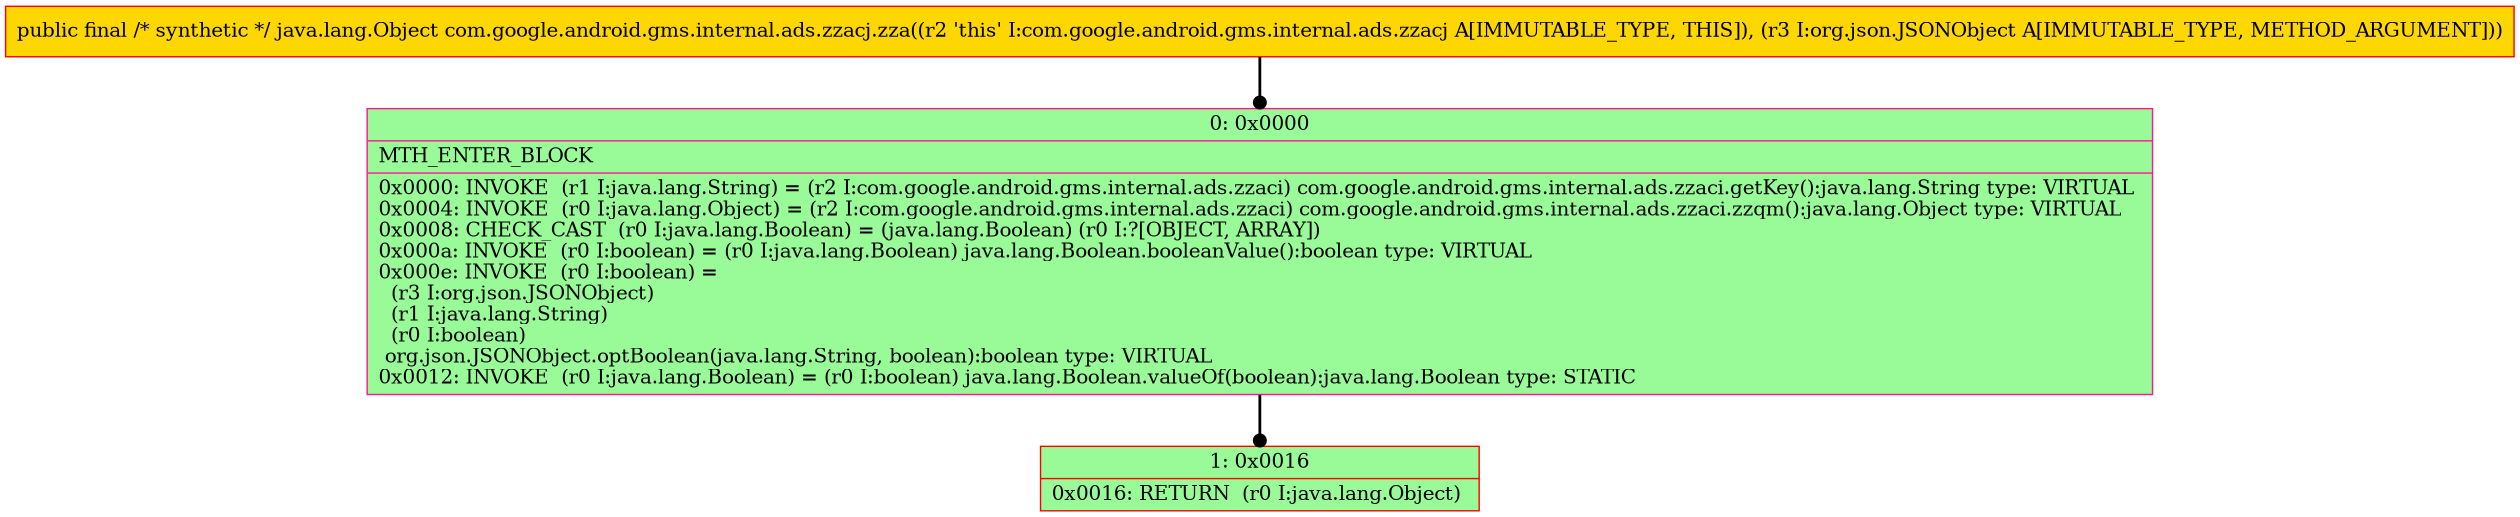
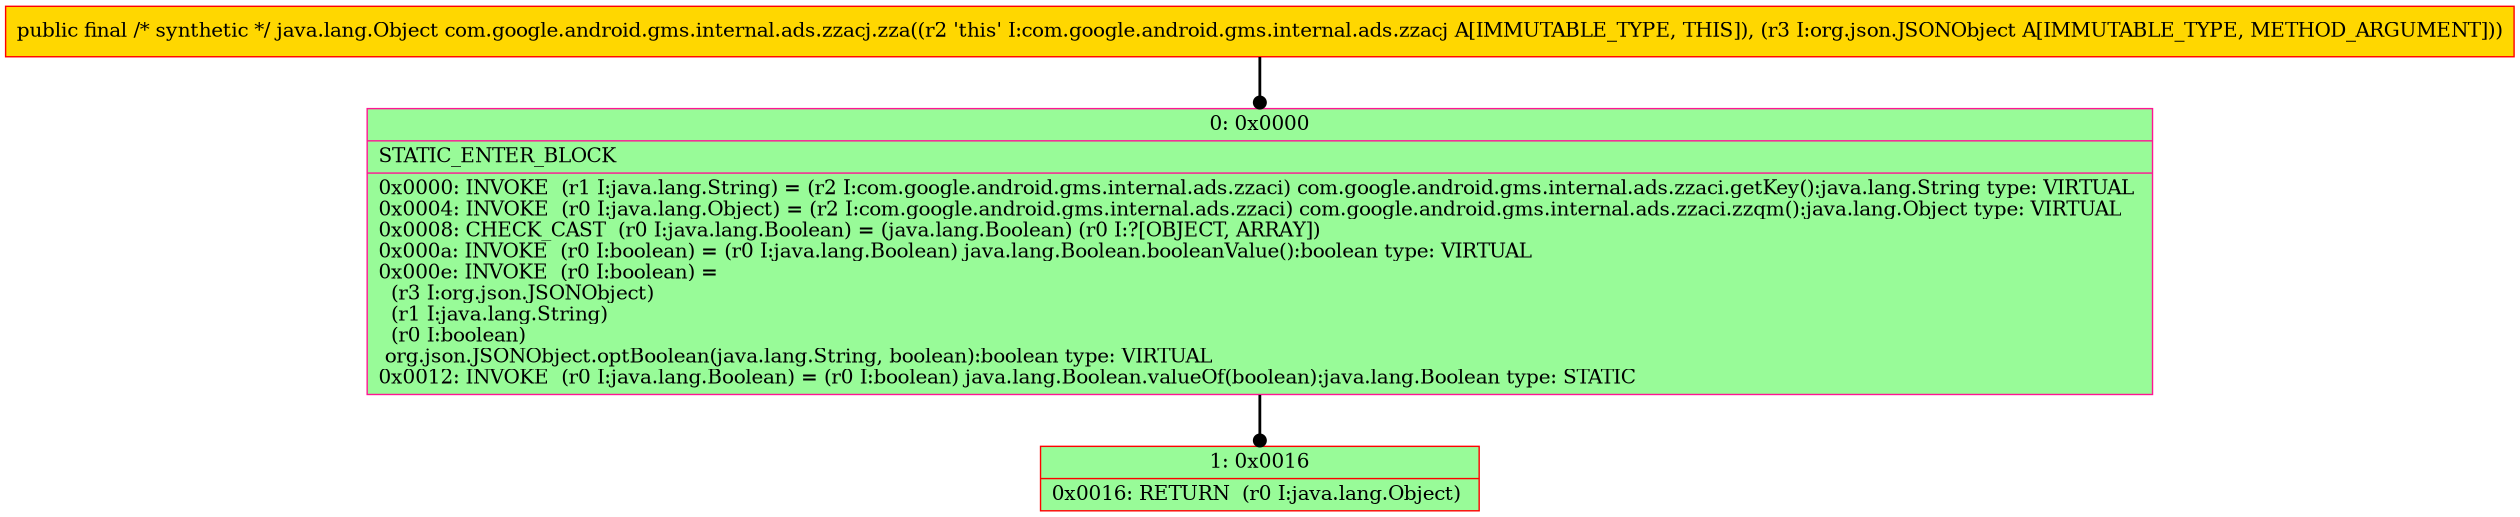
node "0: 0x0000": text "MTH_ENTER_BLOCK" -> "STATIC_ENTER_BLOCK"
